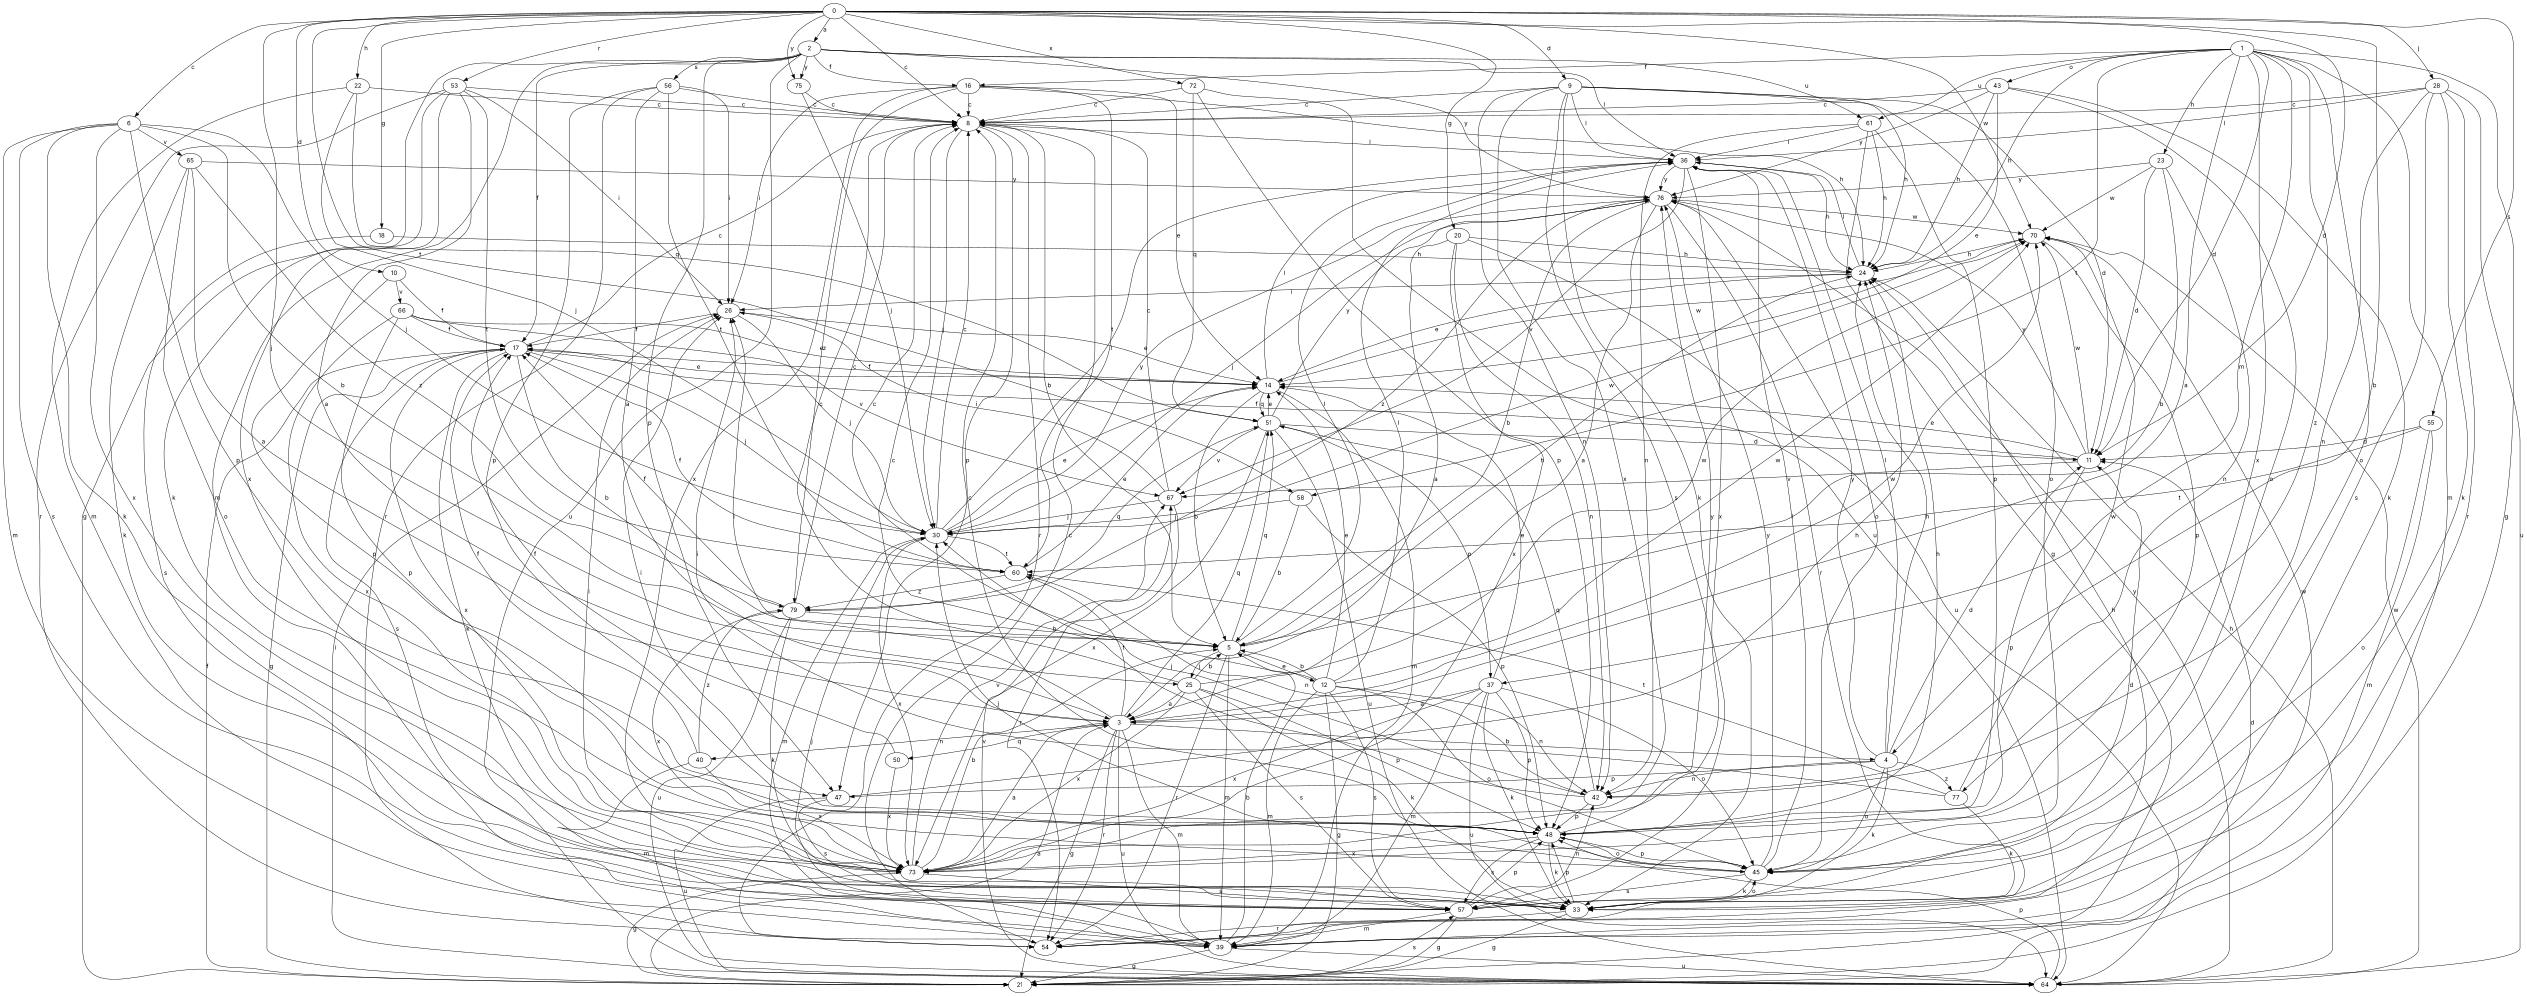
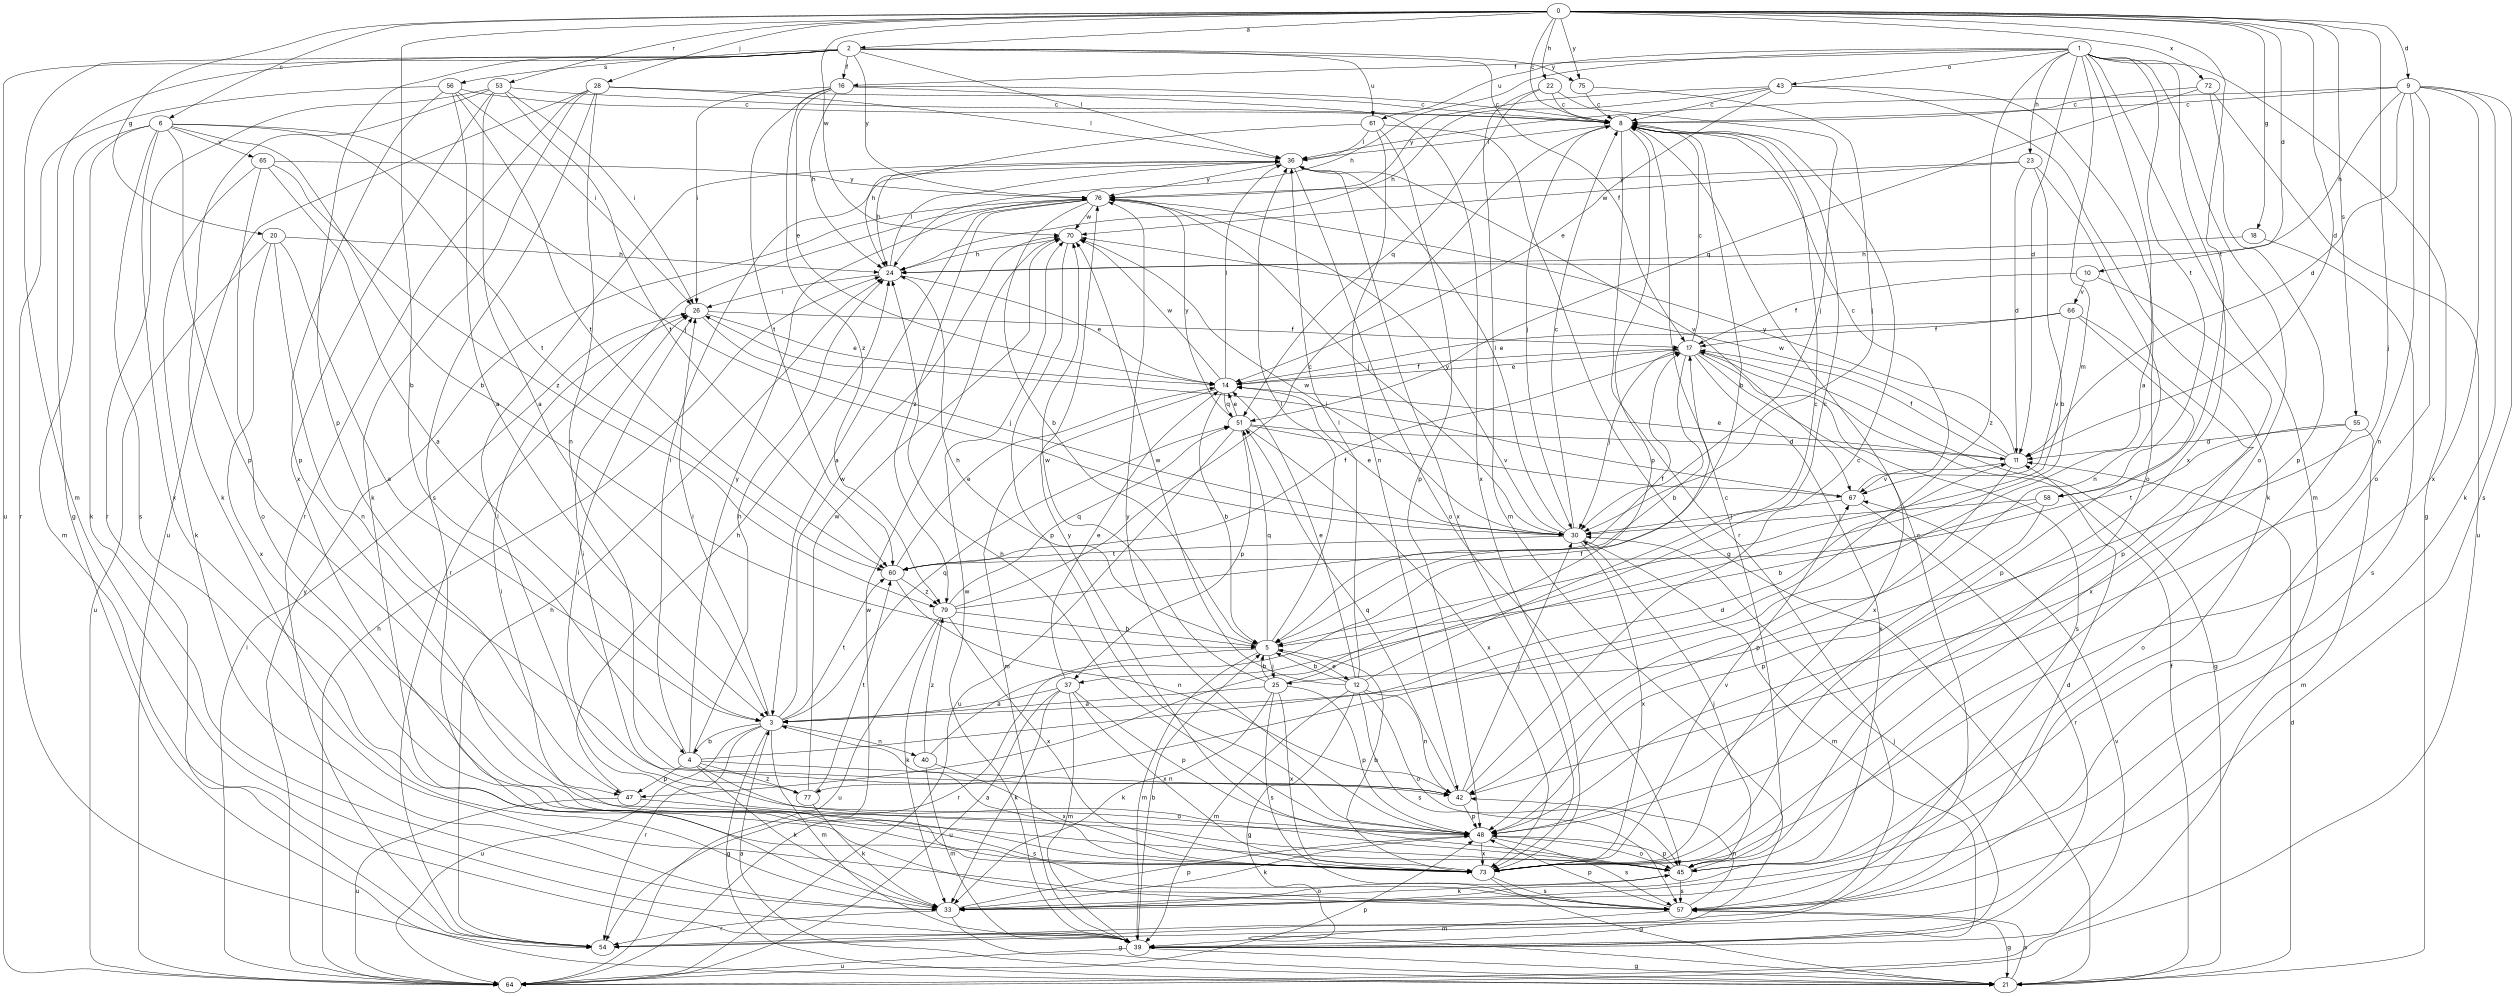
edge "6" -> "60": added, label "t"
edge "37" -> "45": removed, label "o"
node "50": removed
